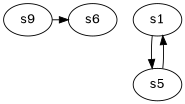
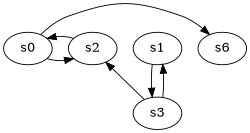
node "s9": label "s9" -> "s0"
node "s2": added
node "s5": label "s5" -> "s3"
